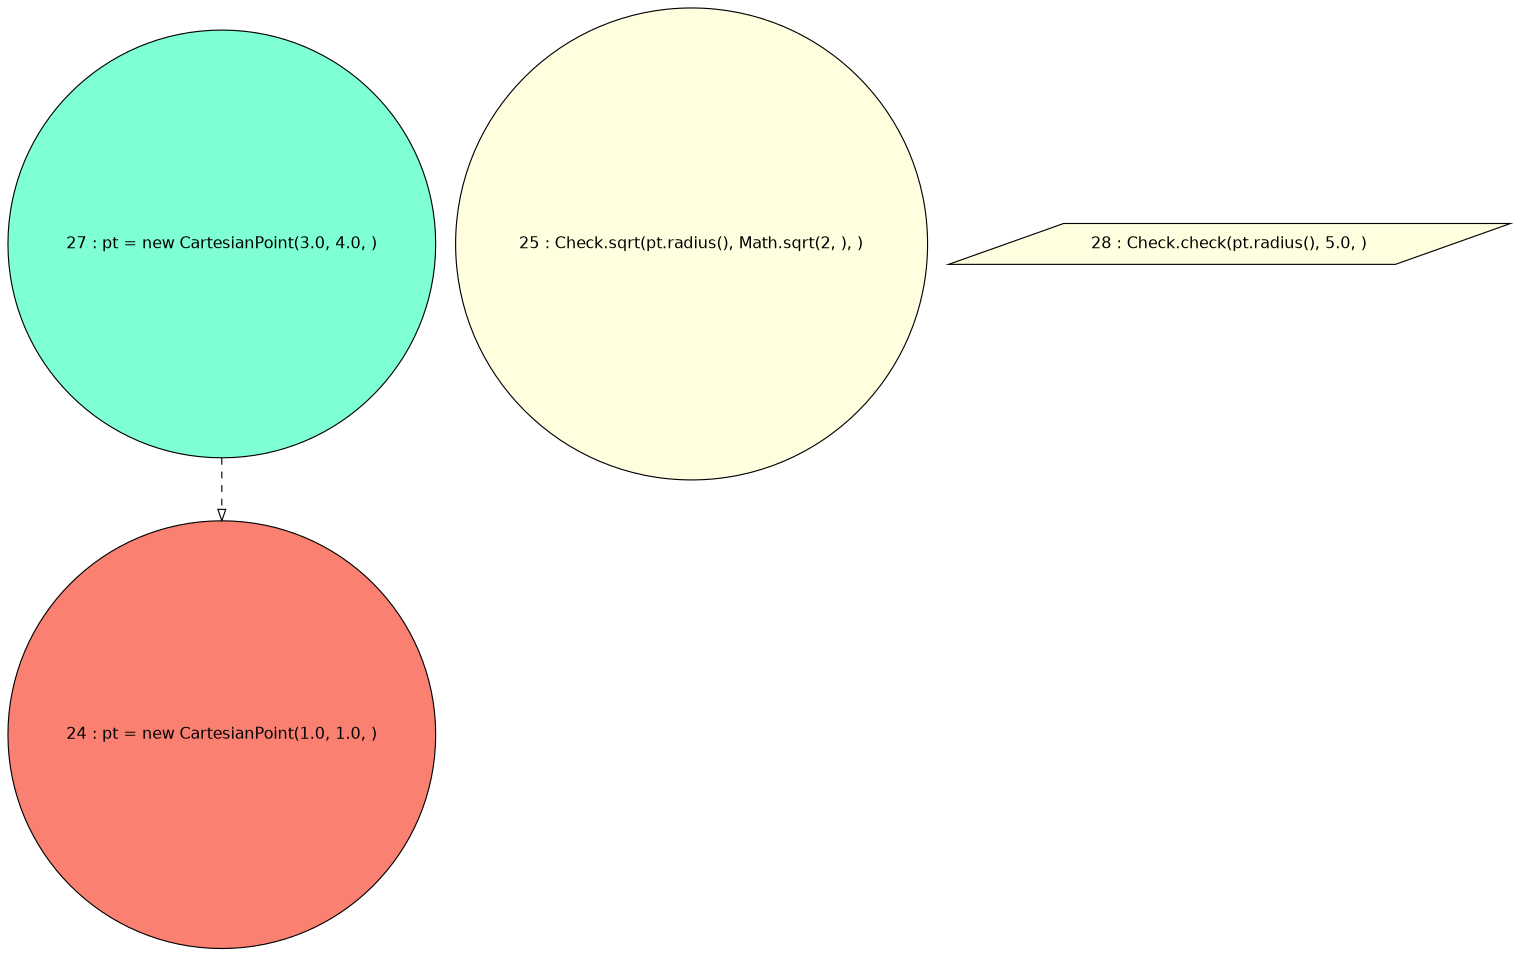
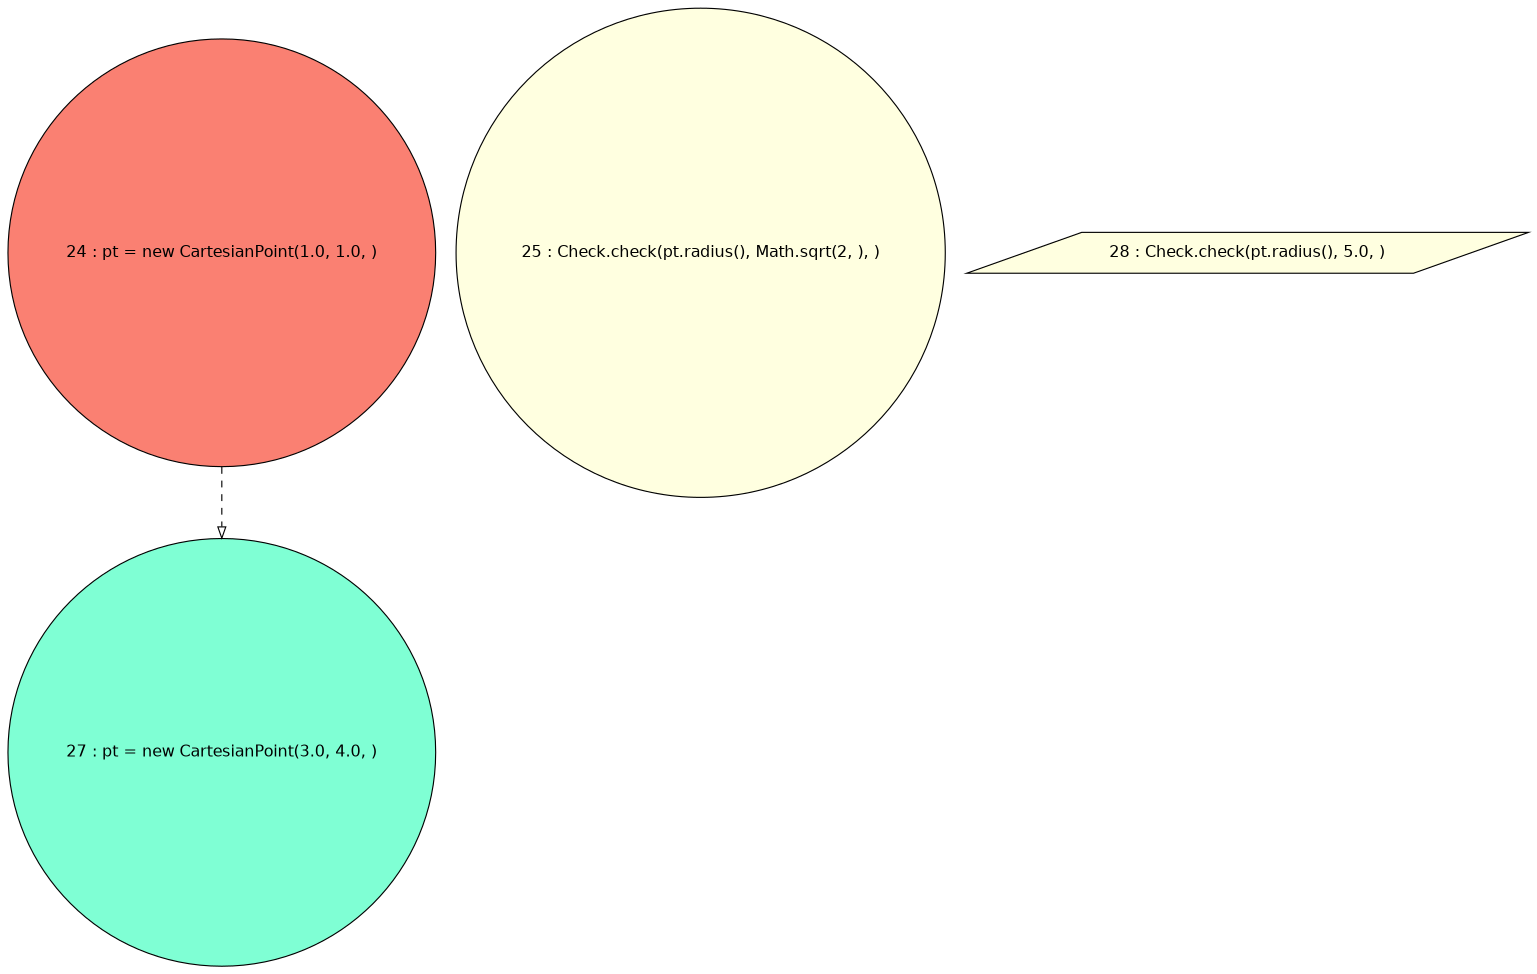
node "25 : Check.sqrt(pt.radius(), Math.sqrt(2, ), )": label "25 : Check.sqrt(pt.radius(), Math.sqrt(2, ), )" -> "25 : Check.check(pt.radius(), Math.sqrt(2, ), )"
edge "27 : pt = new CartesianPoint(3.0, 4.0, )" -> "24 : pt = new CartesianPoint(1.0, 1.0, )": reversed
